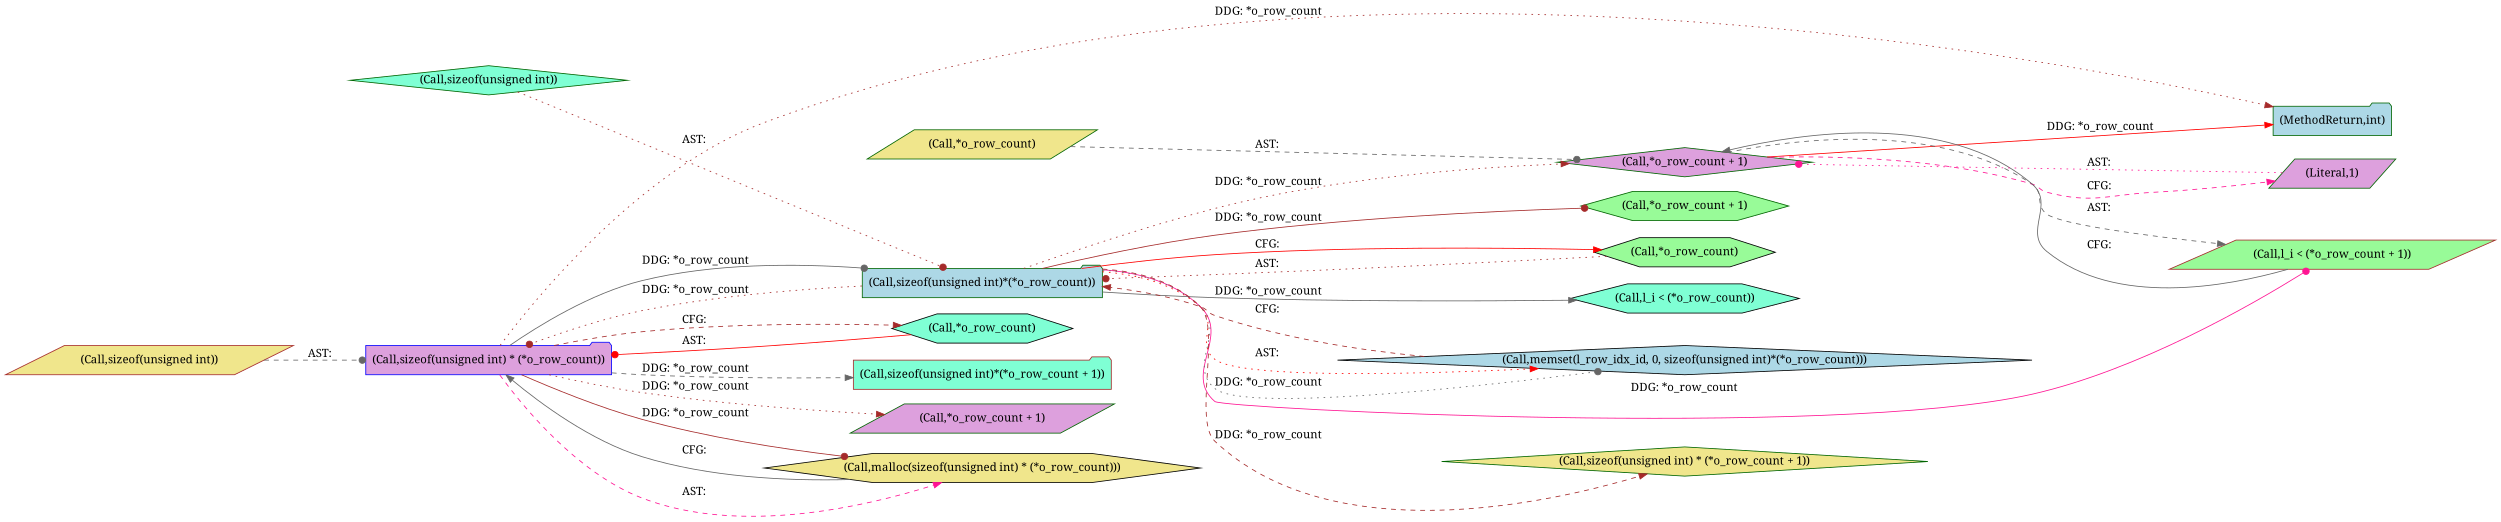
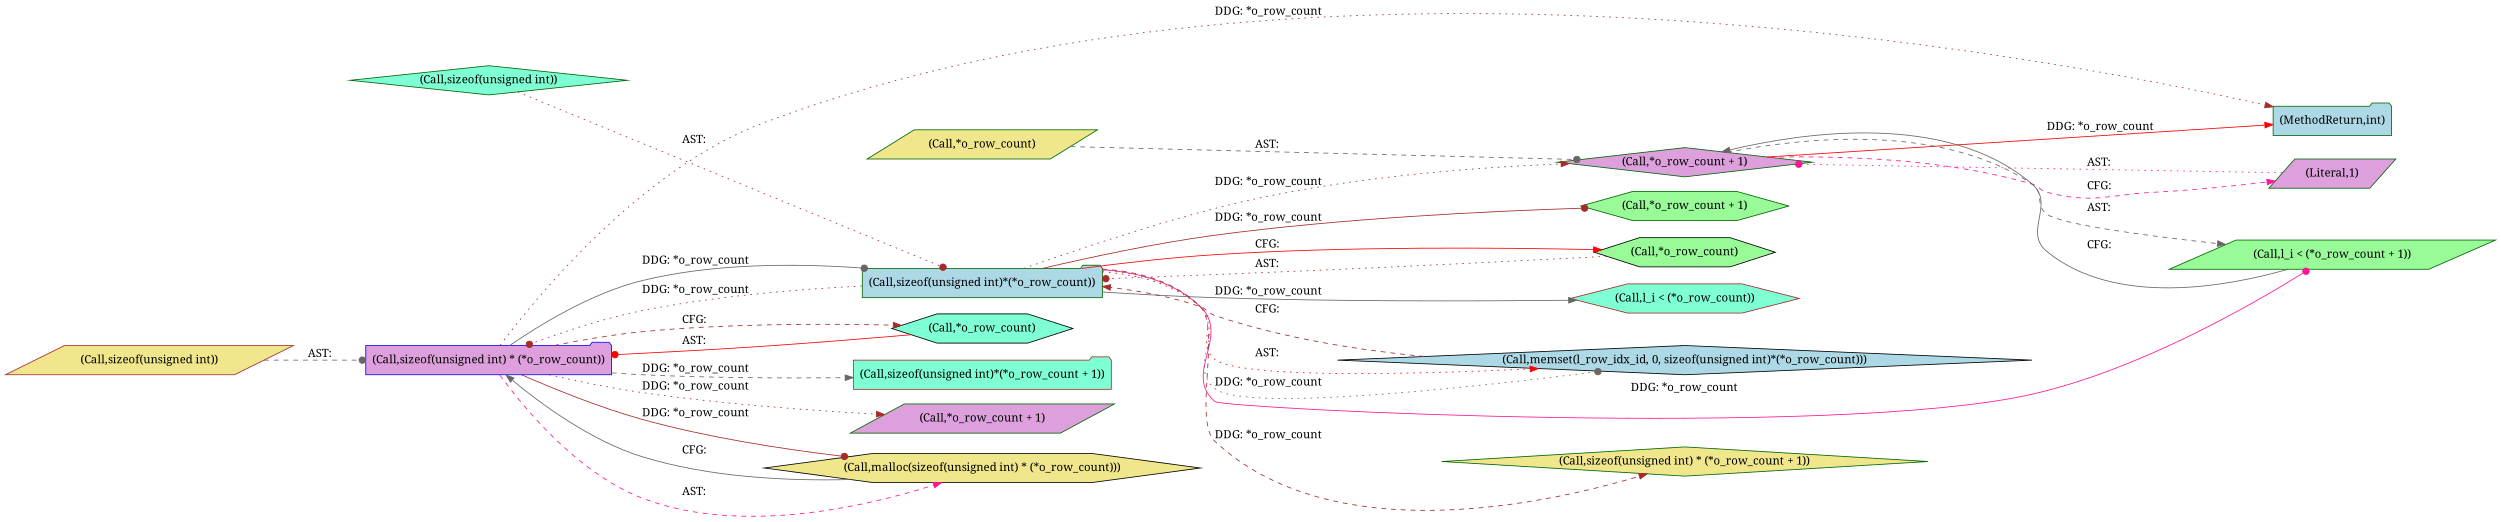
node "(Call,l_i < (*o_row_count + 1))": color brown -> darkgreen
node "(Call,l_i < (*o_row_count))": color black -> brown
